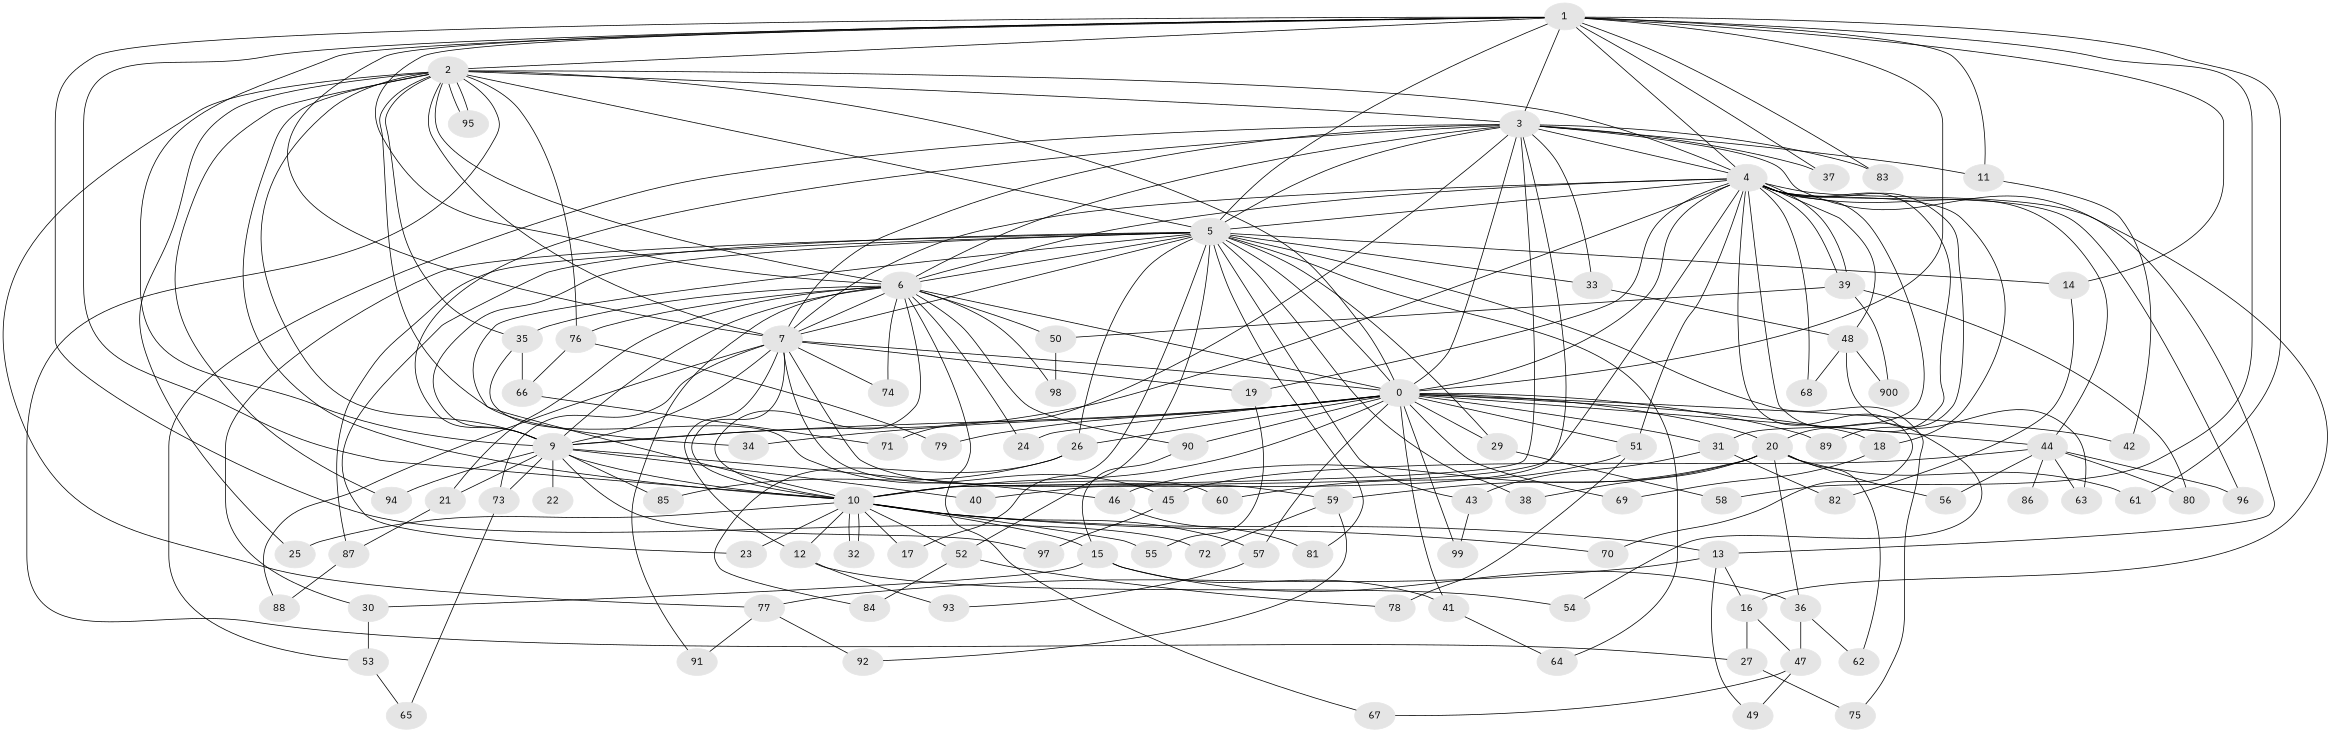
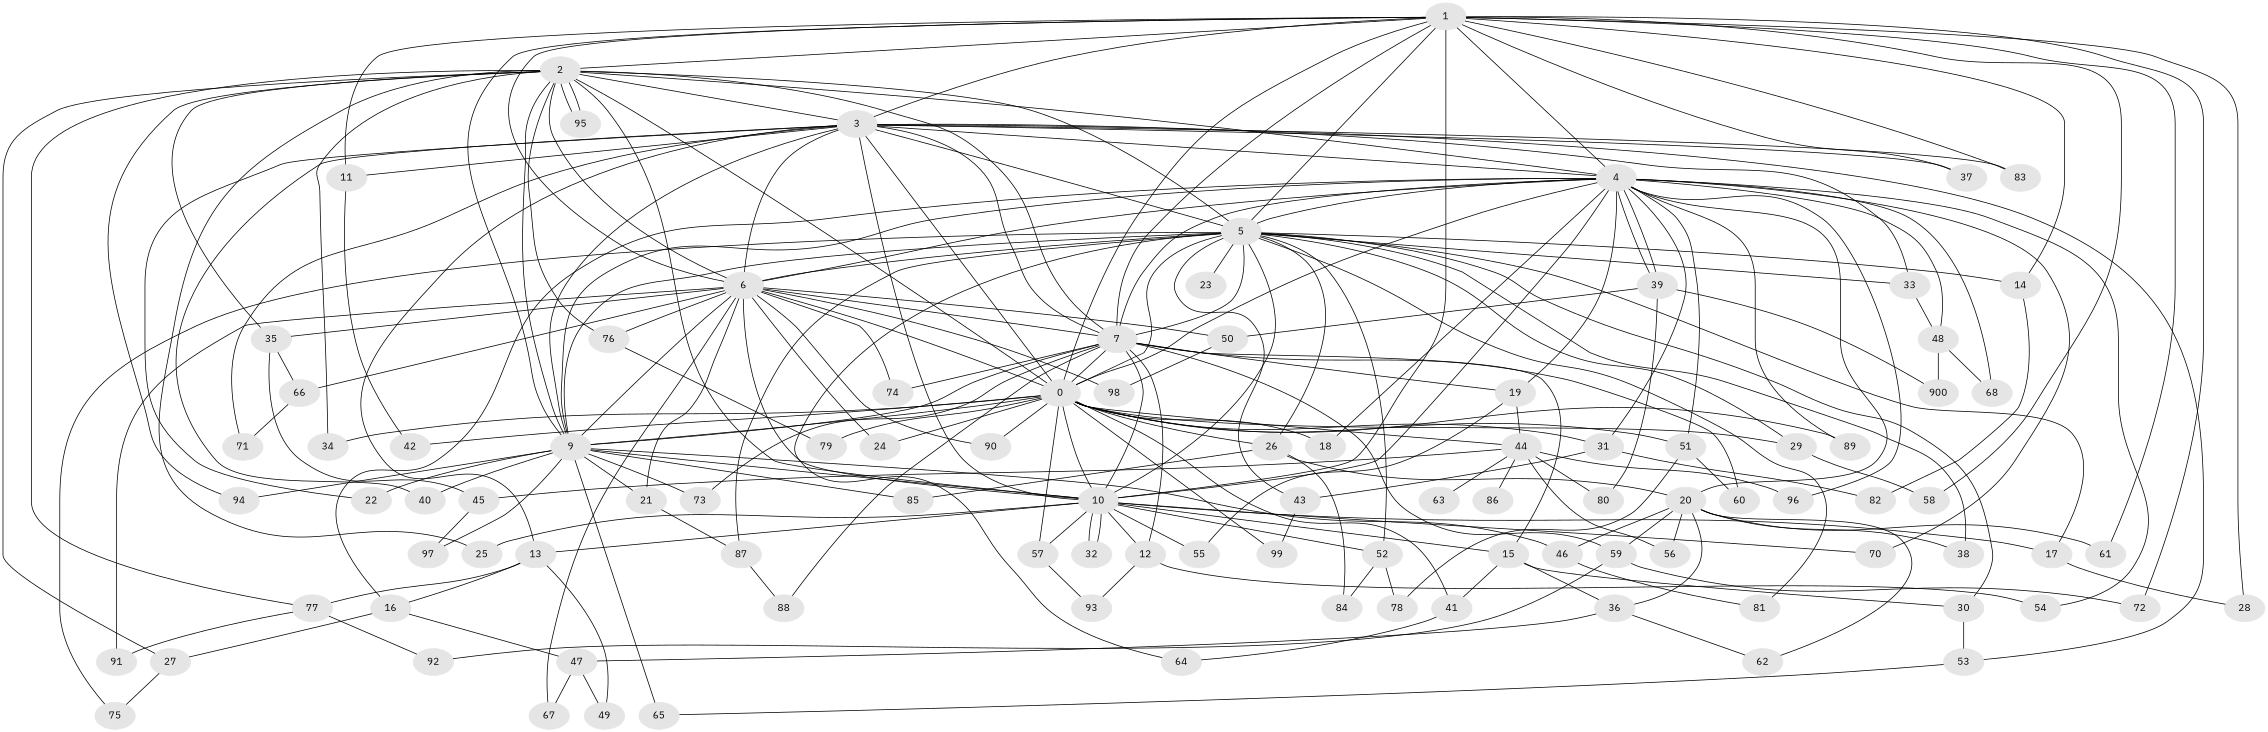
edge "3" -- "22": added
edge "4" -- "44": now "19" -- "44"
edge "76" -- "66": now "6" -- "66"
edge "0" -- "20": now "26" -- "20"
edge "48" -- "63": removed
edge "90" -- "15": now "7" -- "15"
node "69": removed
edge "10" -- "23": removed
node "28": added
edge "73" -- "65": now "9" -- "65"
